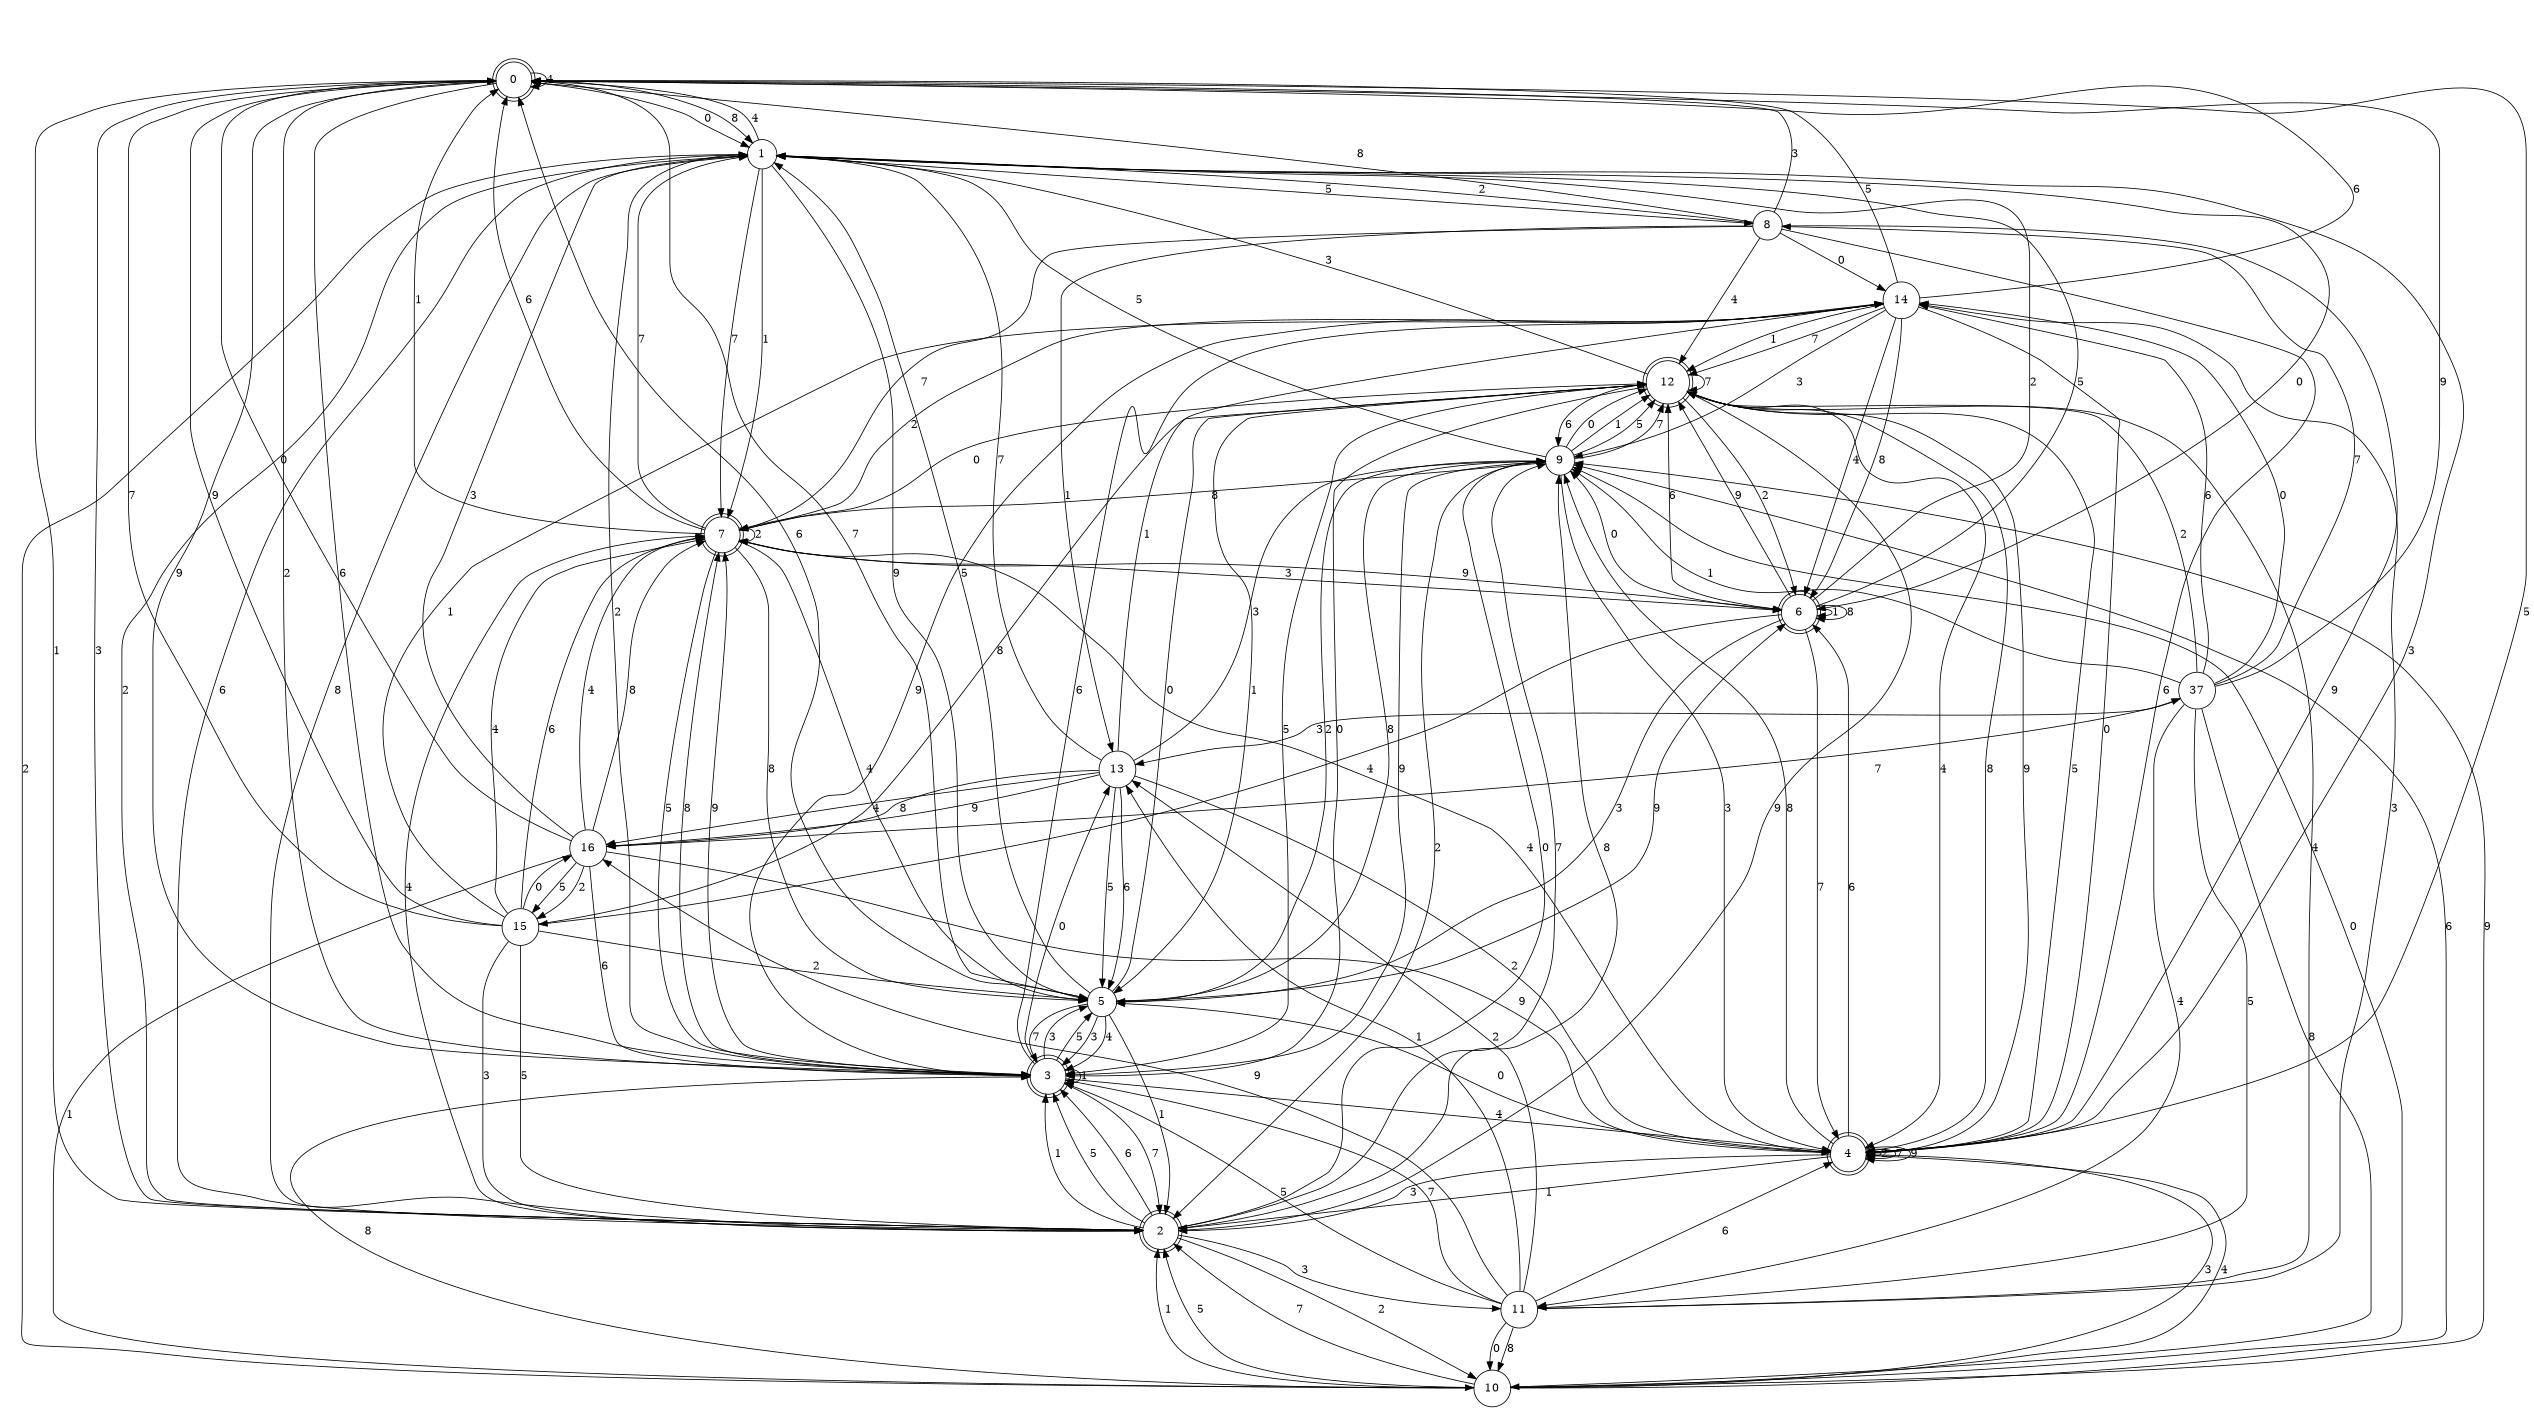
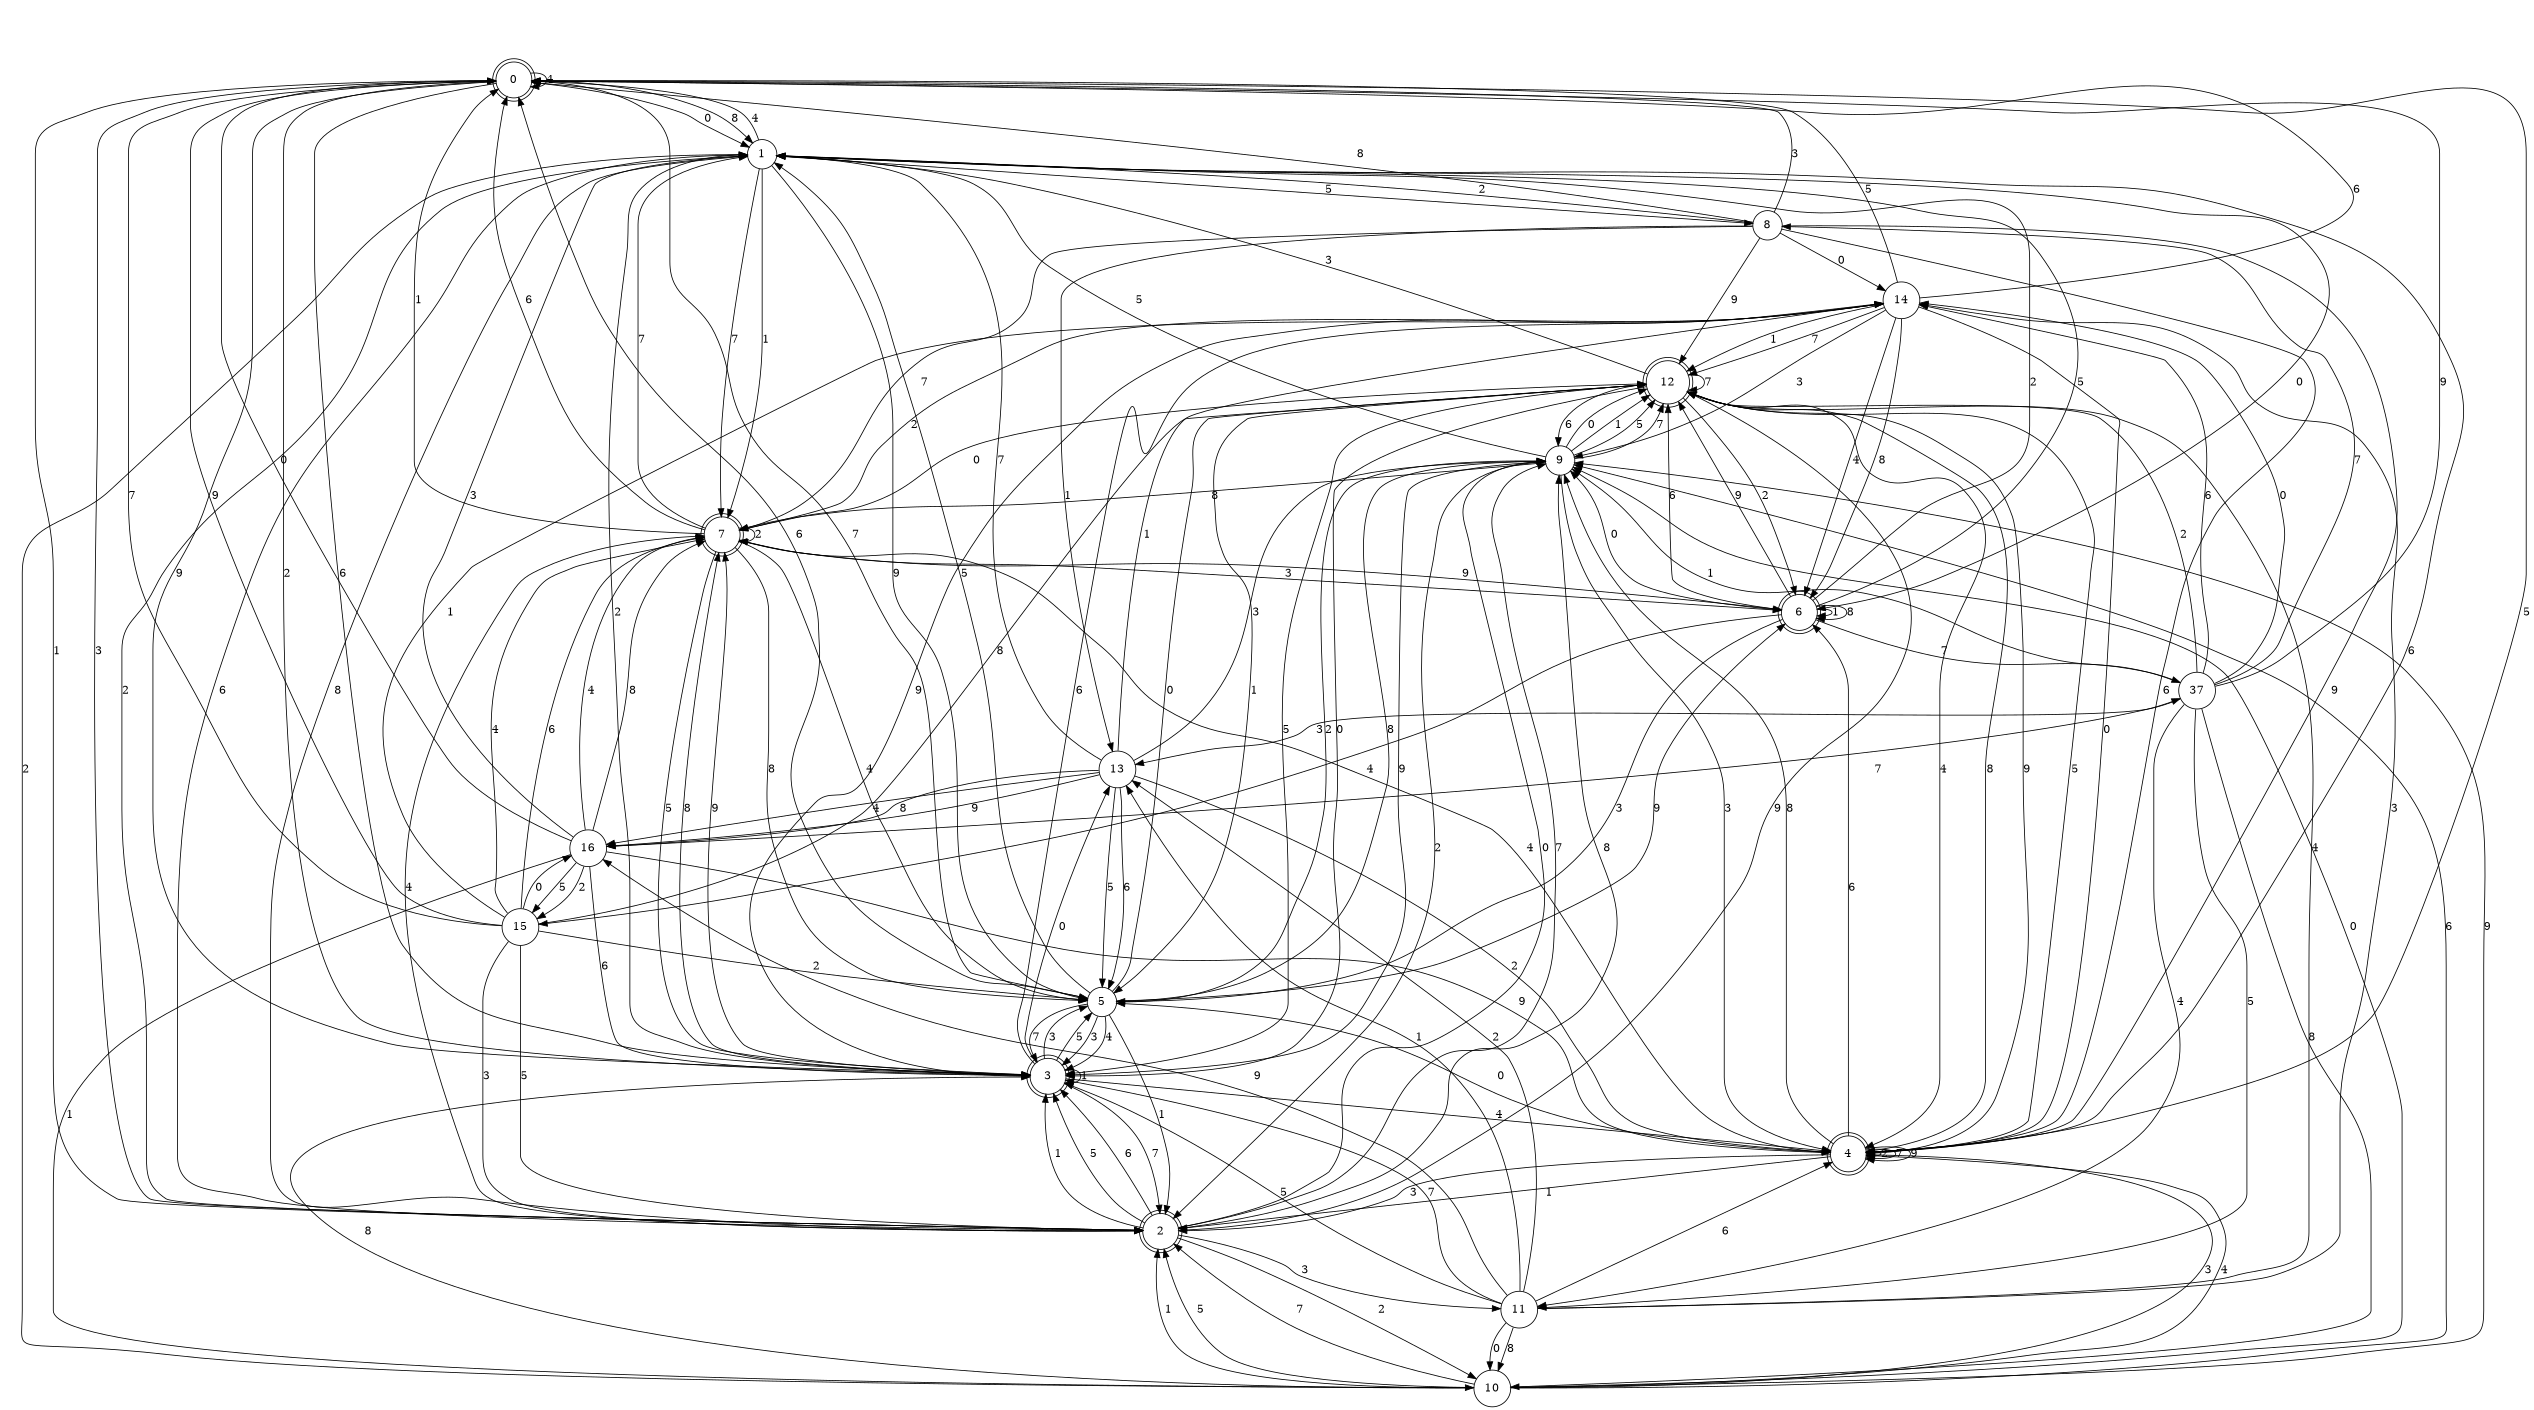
edge "8" -> "12": label "4" -> "9"
edge "1" -> "4": label "3" -> "6"
edge "6" -> "4": now "6" -> "37"
